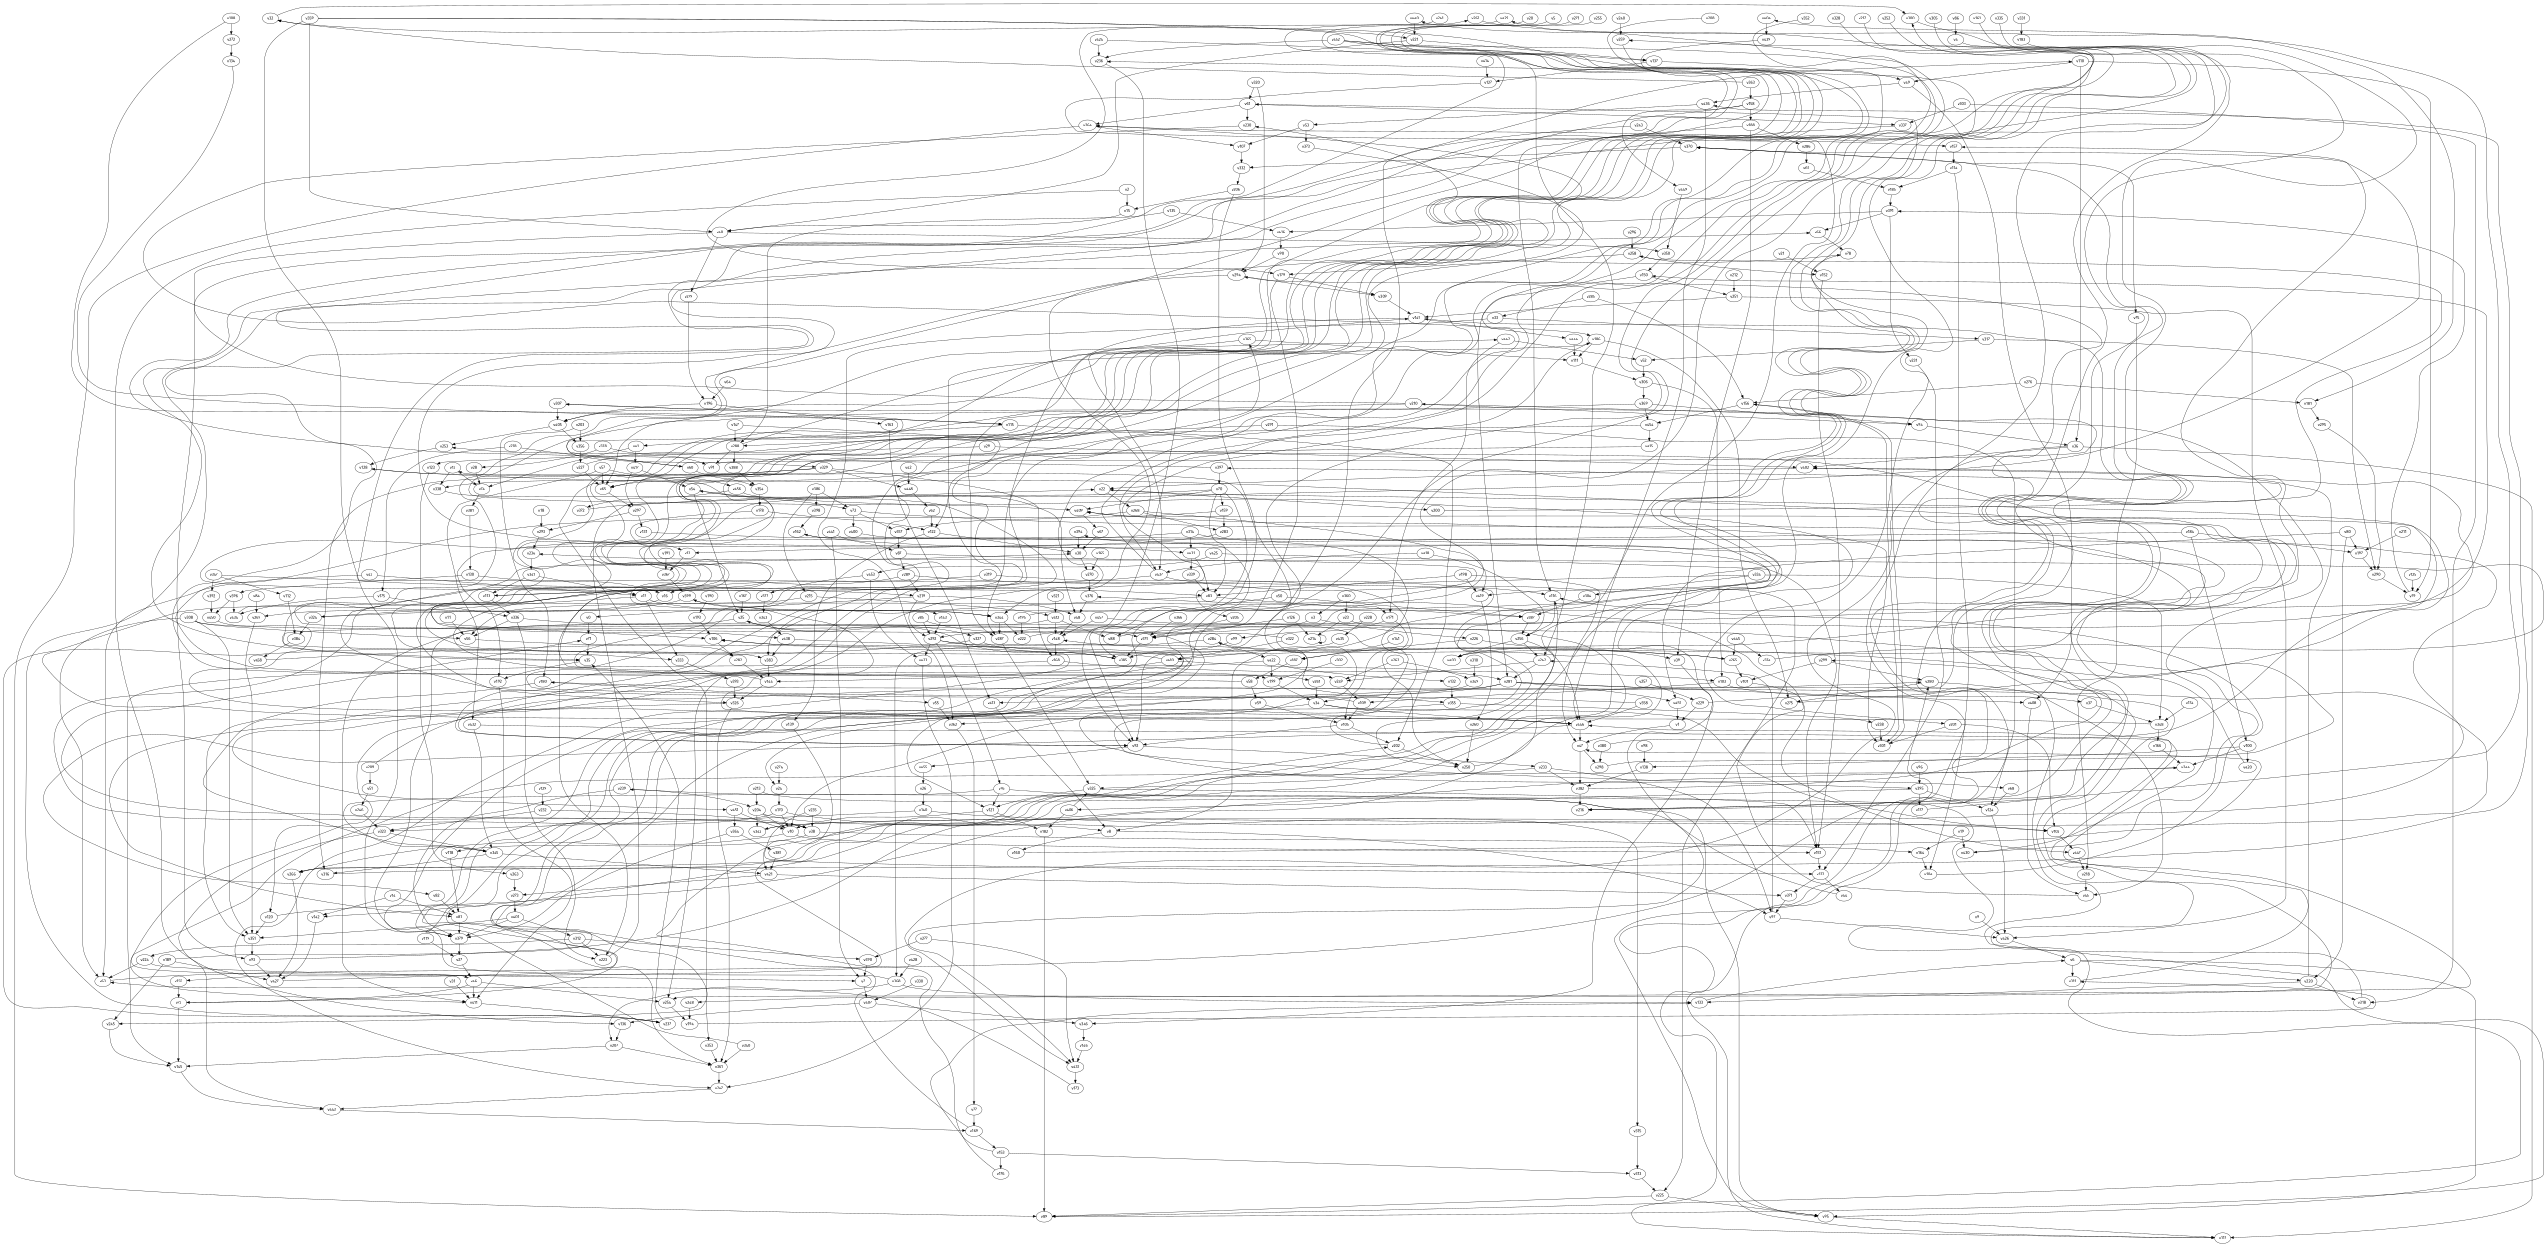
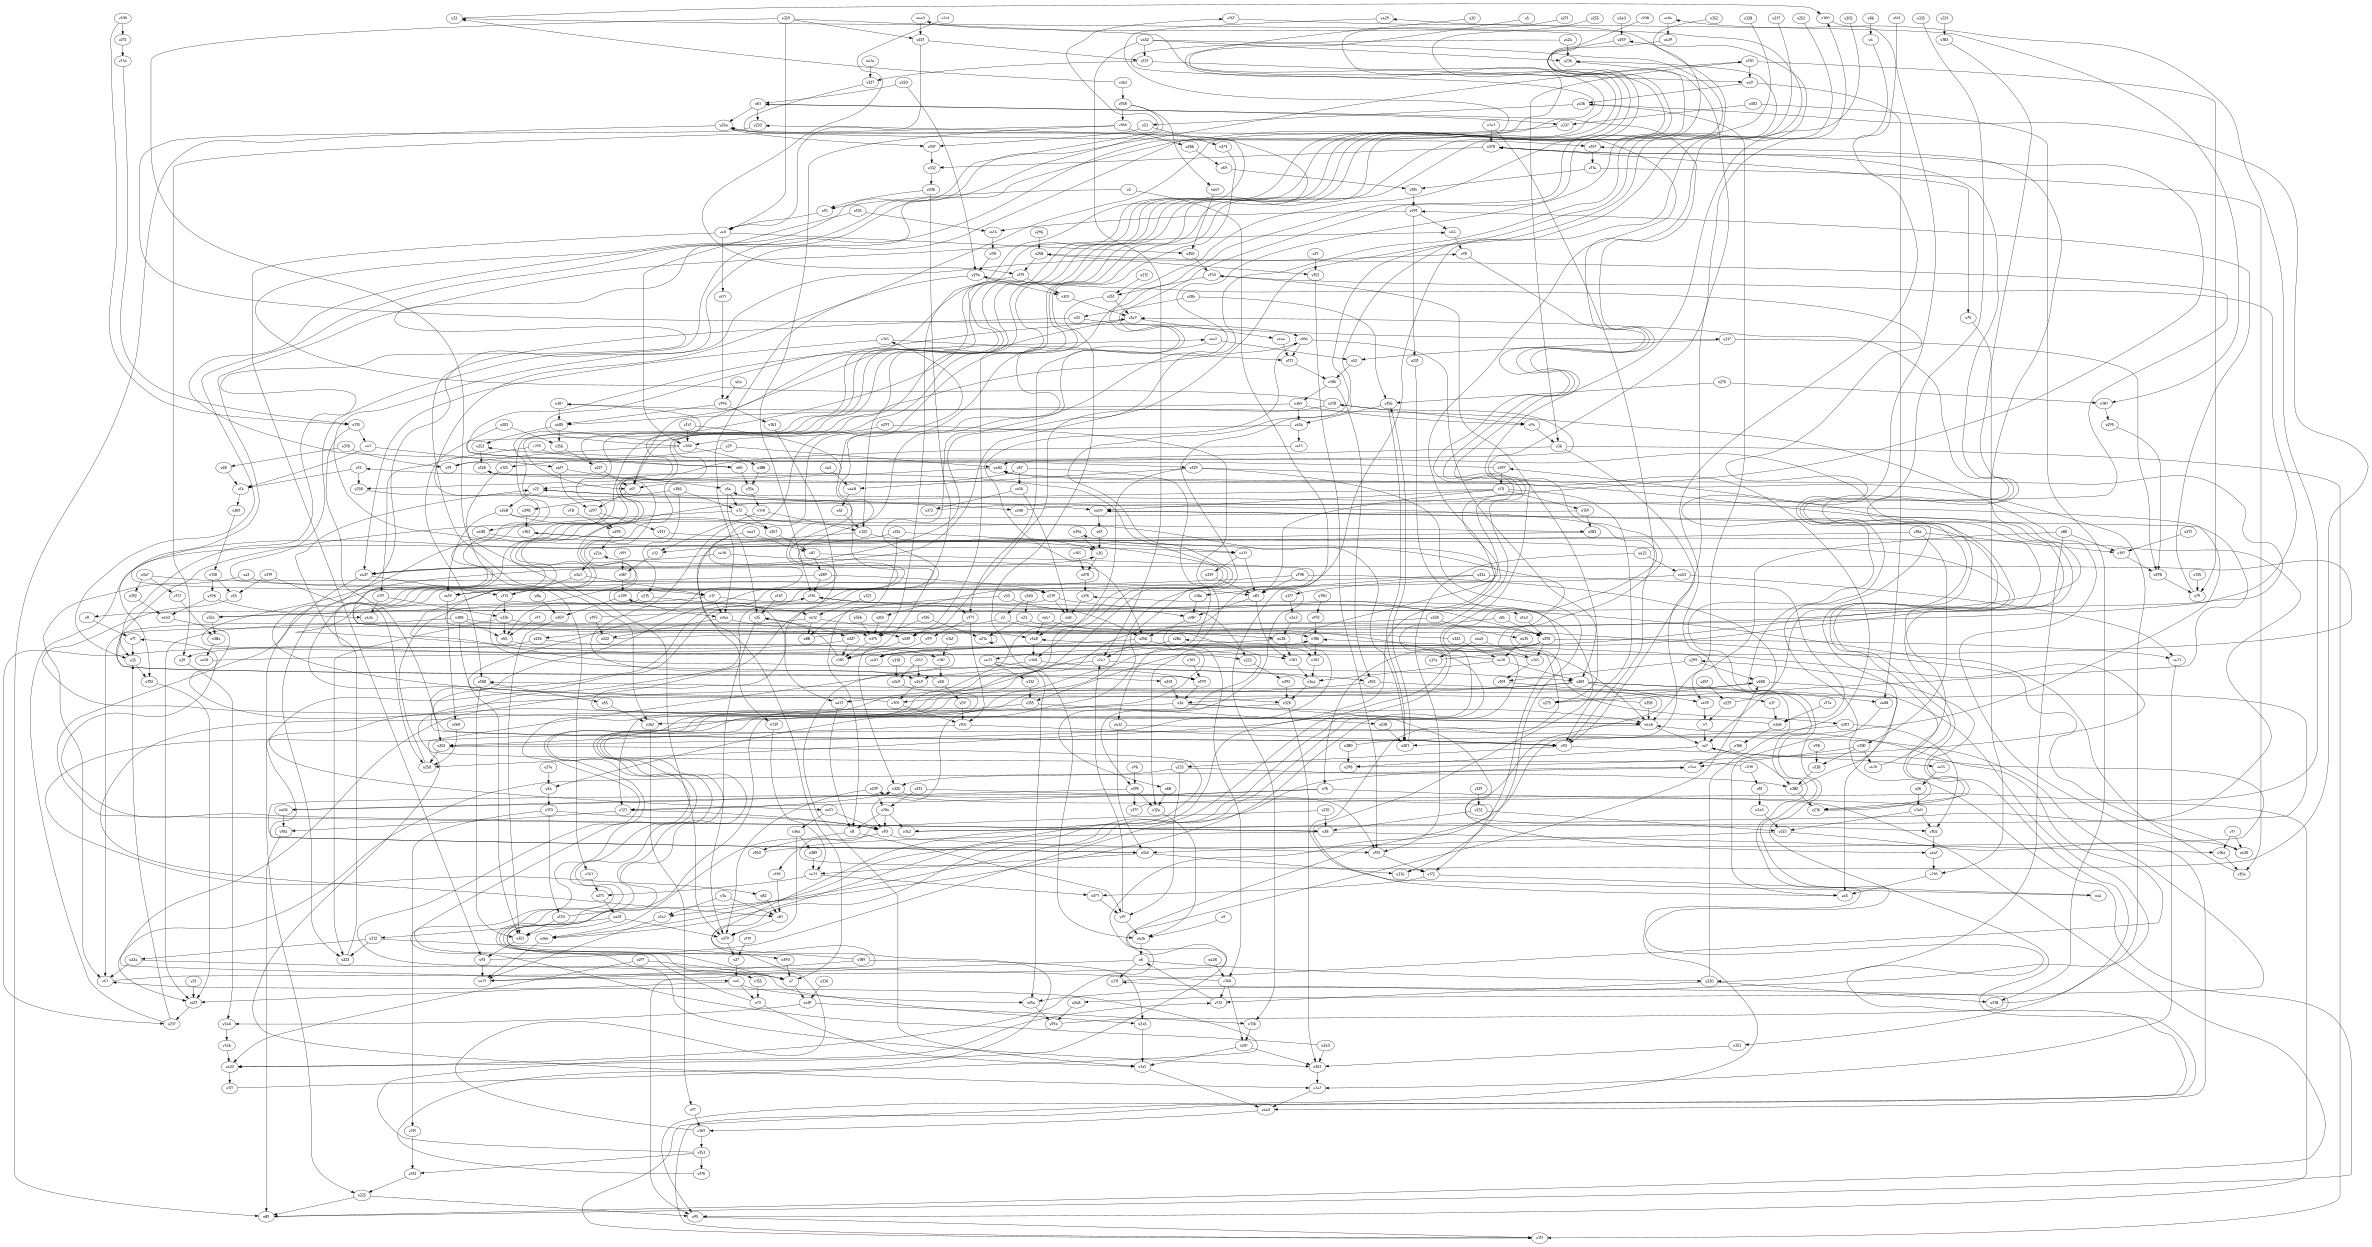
edge "v277" -> "v390": now "v277" -> "v7"
